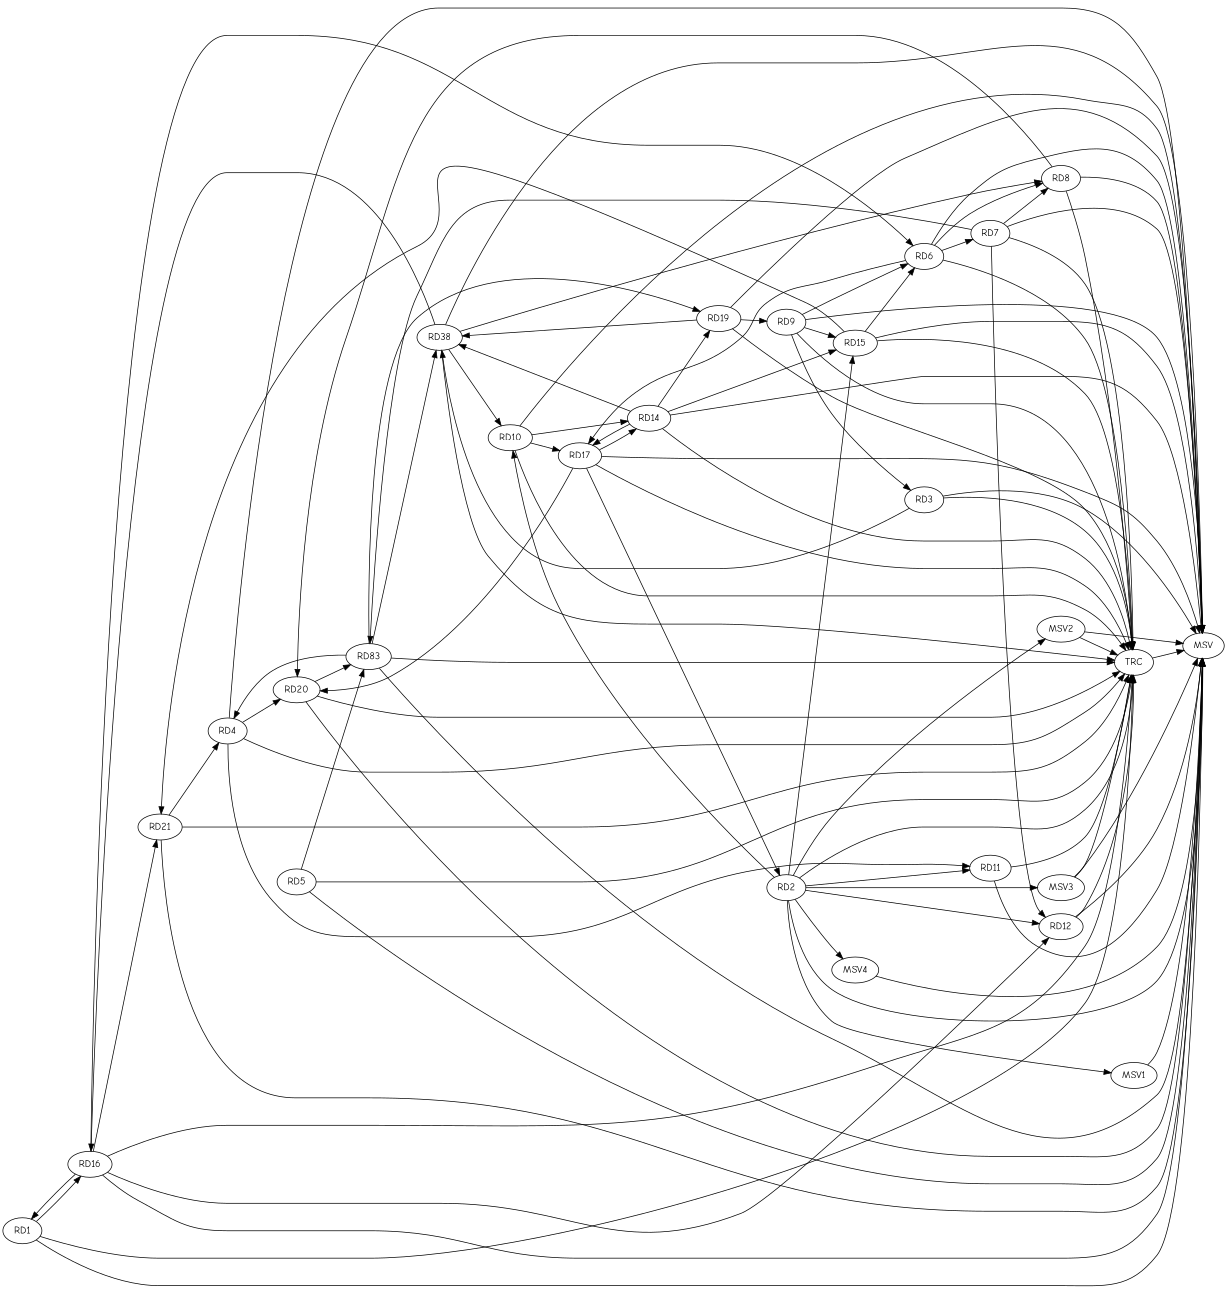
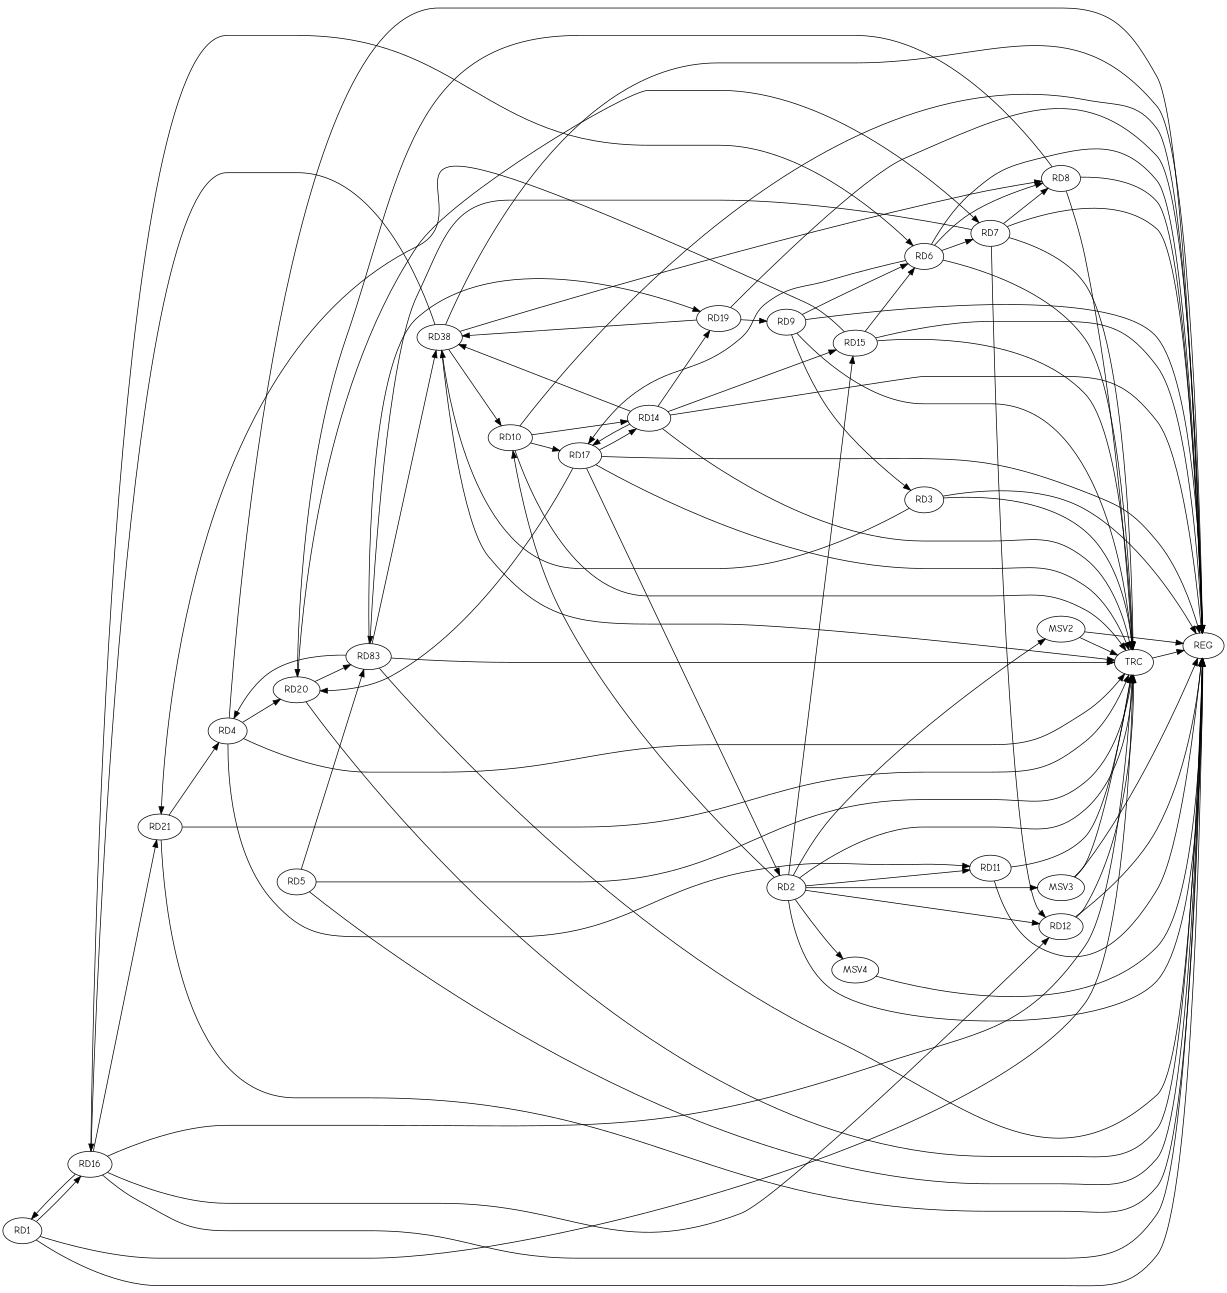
edge "RD9" -> "RD15": removed
edge "RD19" -> "TRC": removed
node "MSV": label "MSV" -> "REG"
edge "RD20" -> "TRC": now "RD20" -> "RD7"
node "MSV1": removed
